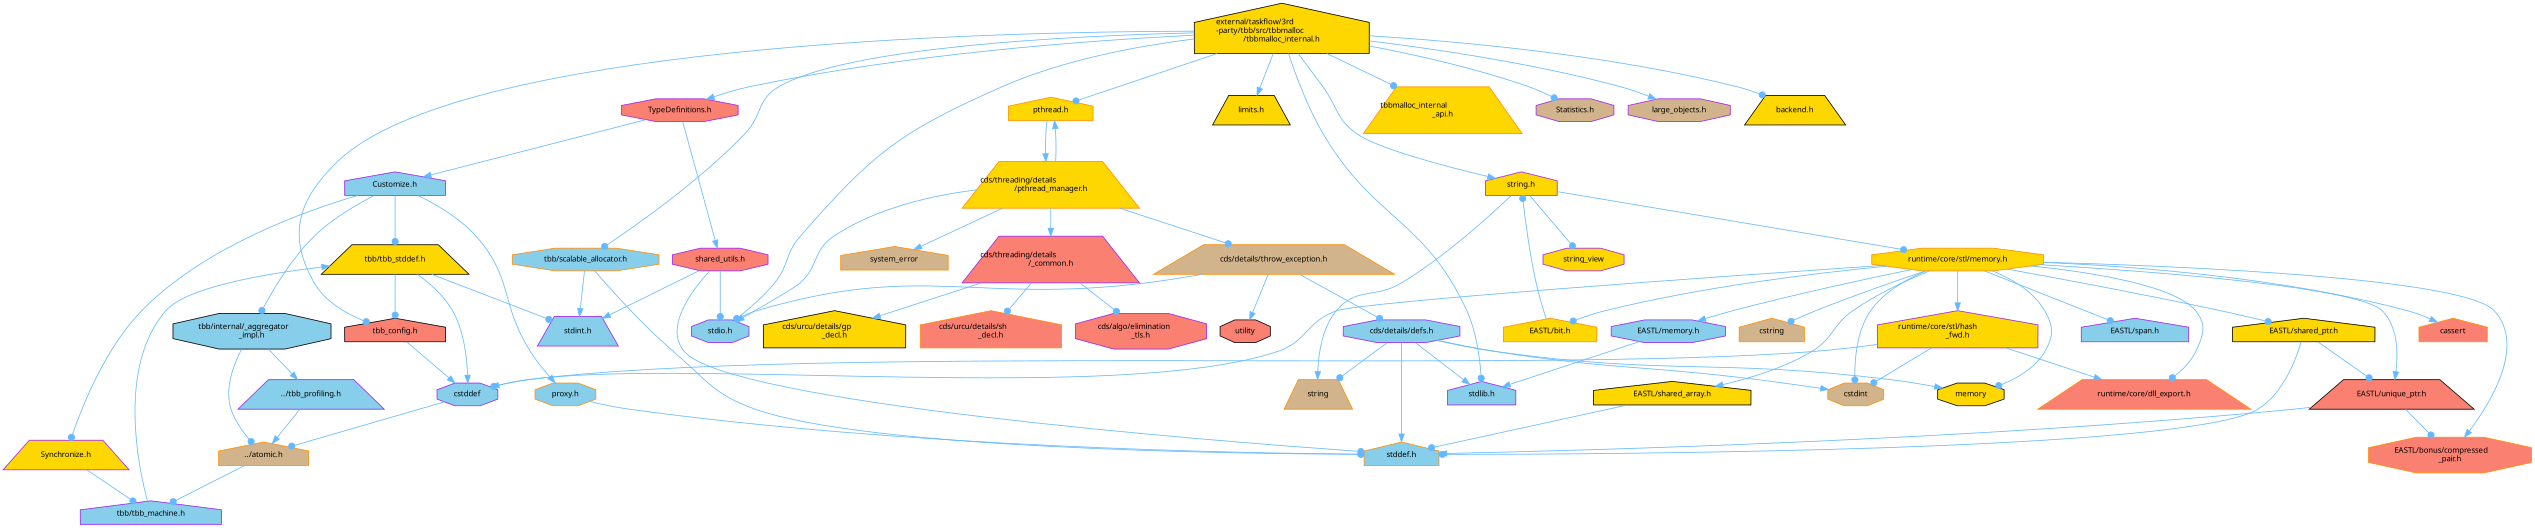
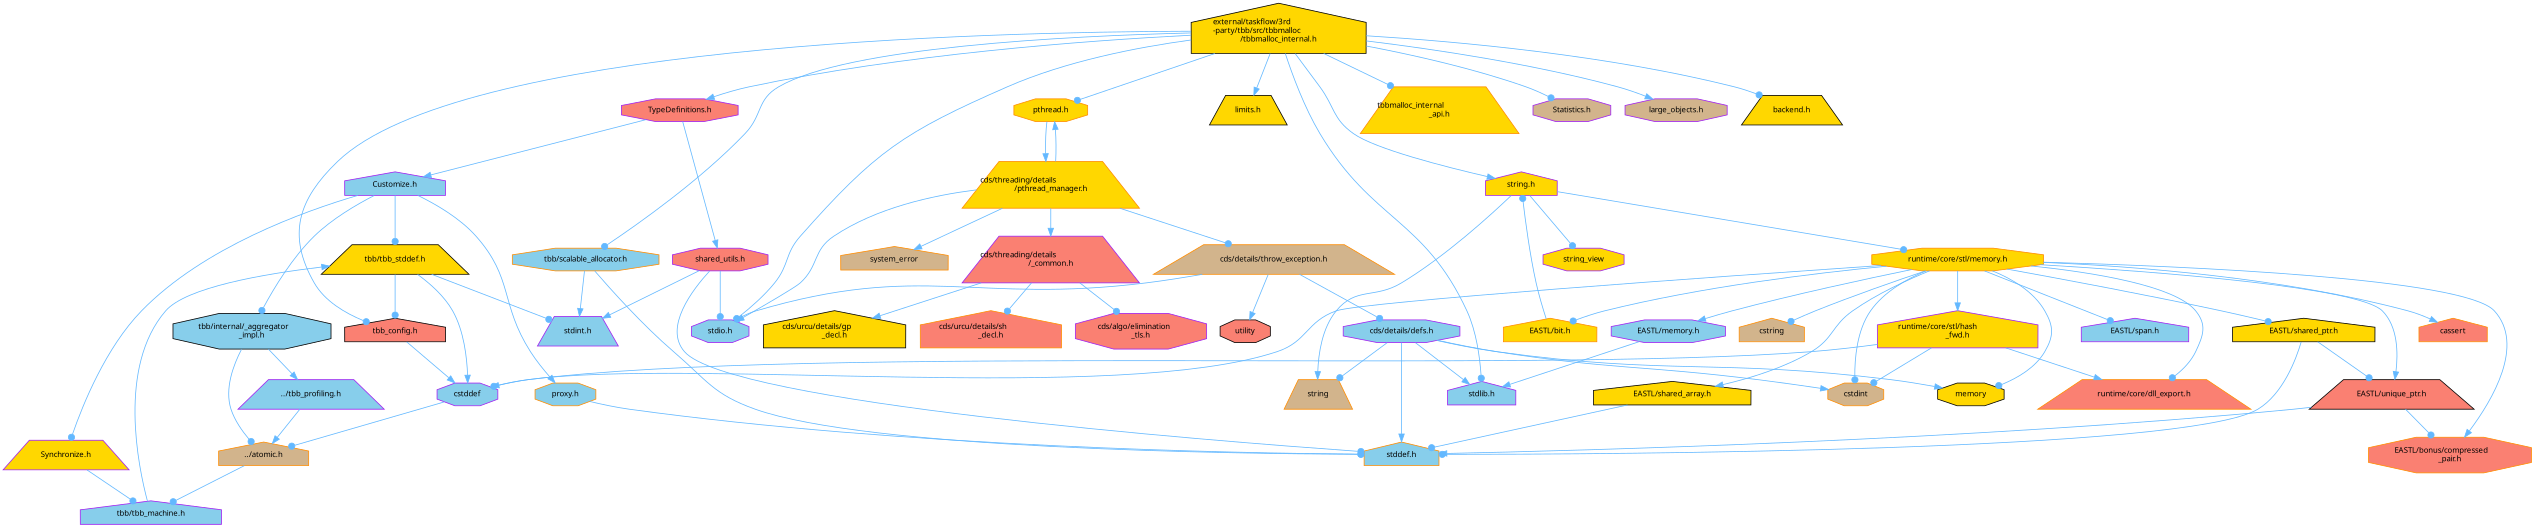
node "pthread.h": shape house -> octagon
